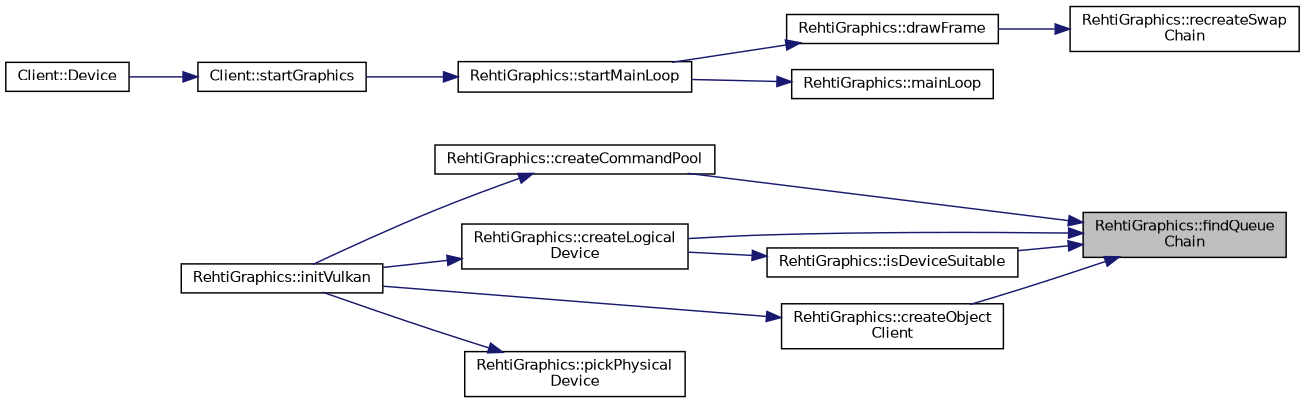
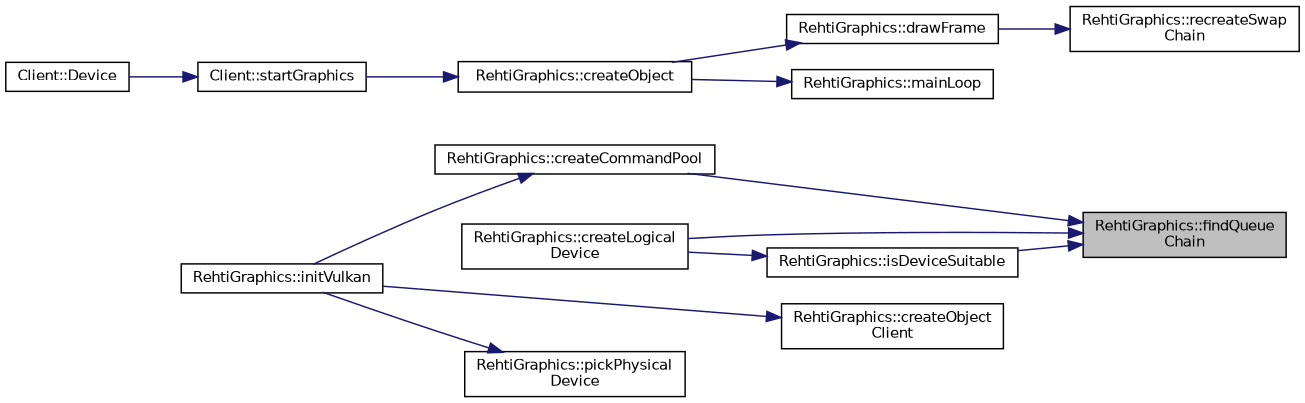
node "RehtiGraphics::startMainLoop": label "RehtiGraphics::startMainLoop" -> "RehtiGraphics::createObject"
edge "RehtiGraphics::initVulkan" -> "RehtiGraphics::createLogical Device": removed
edge "RehtiGraphics::createObject Client" -> "RehtiGraphics::findQueue Chain": removed
